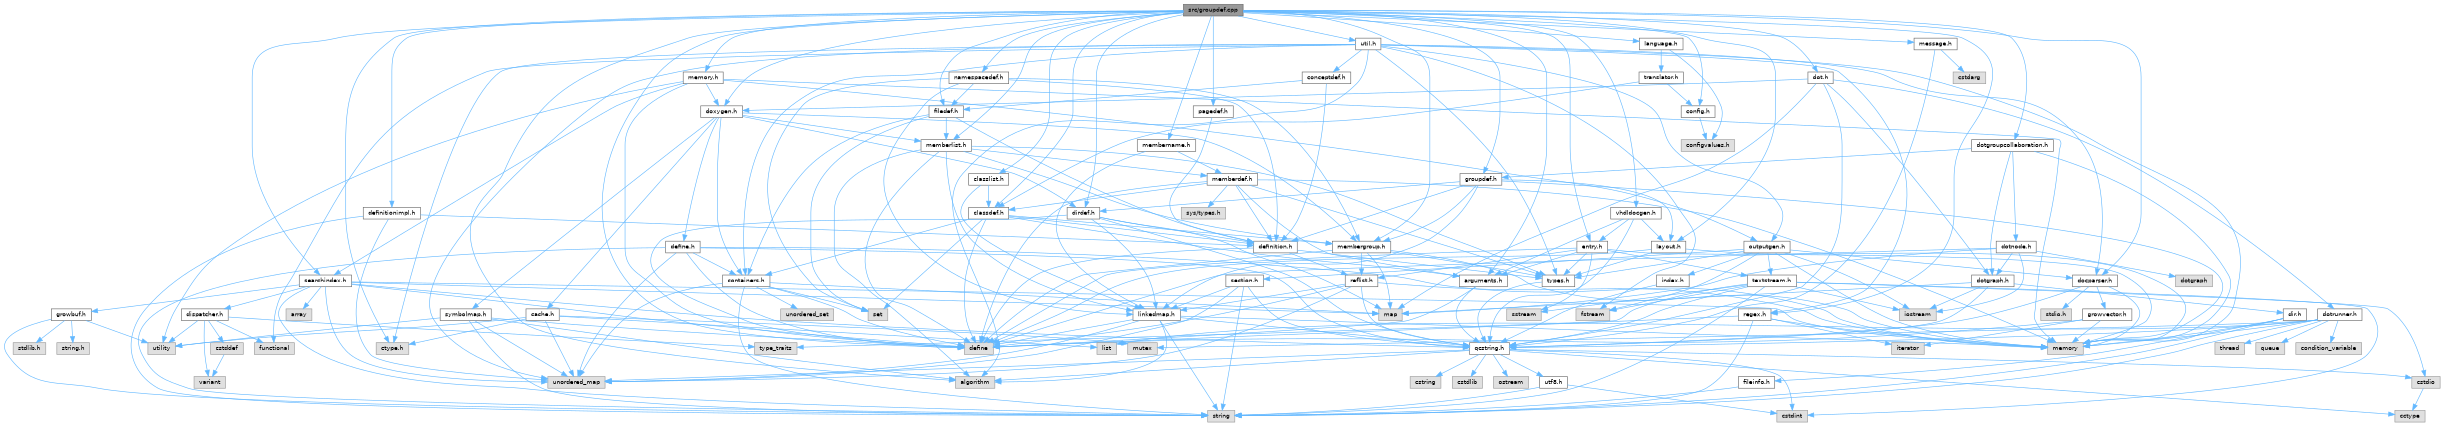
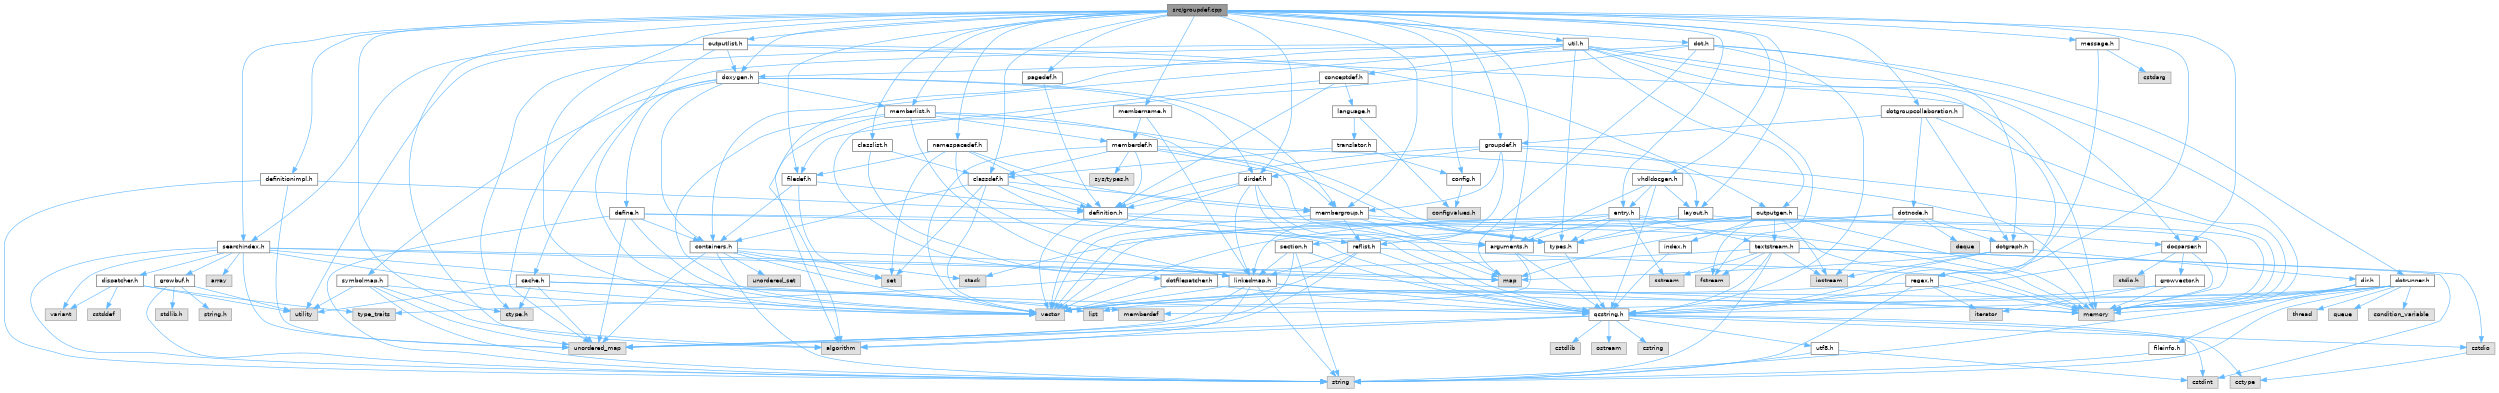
edge "src/groupdef.cpp" -> "language.h": now "conceptdef.h" -> "language.h"
node "memory.h": label "memory.h" -> "outputlist.h"
edge "filedef.h" -> "memberlist.h": removed
node "stack": added
node "dotfilepatcher.h": added
node "dotgraph": label "dotgraph" -> "deque"
node "functional": removed
node "define": label "define" -> "vector"
node "mutex": label "mutex" -> "memberdef"
edge "cstddef" -> "variant": now "searchindex.h" -> "variant"
